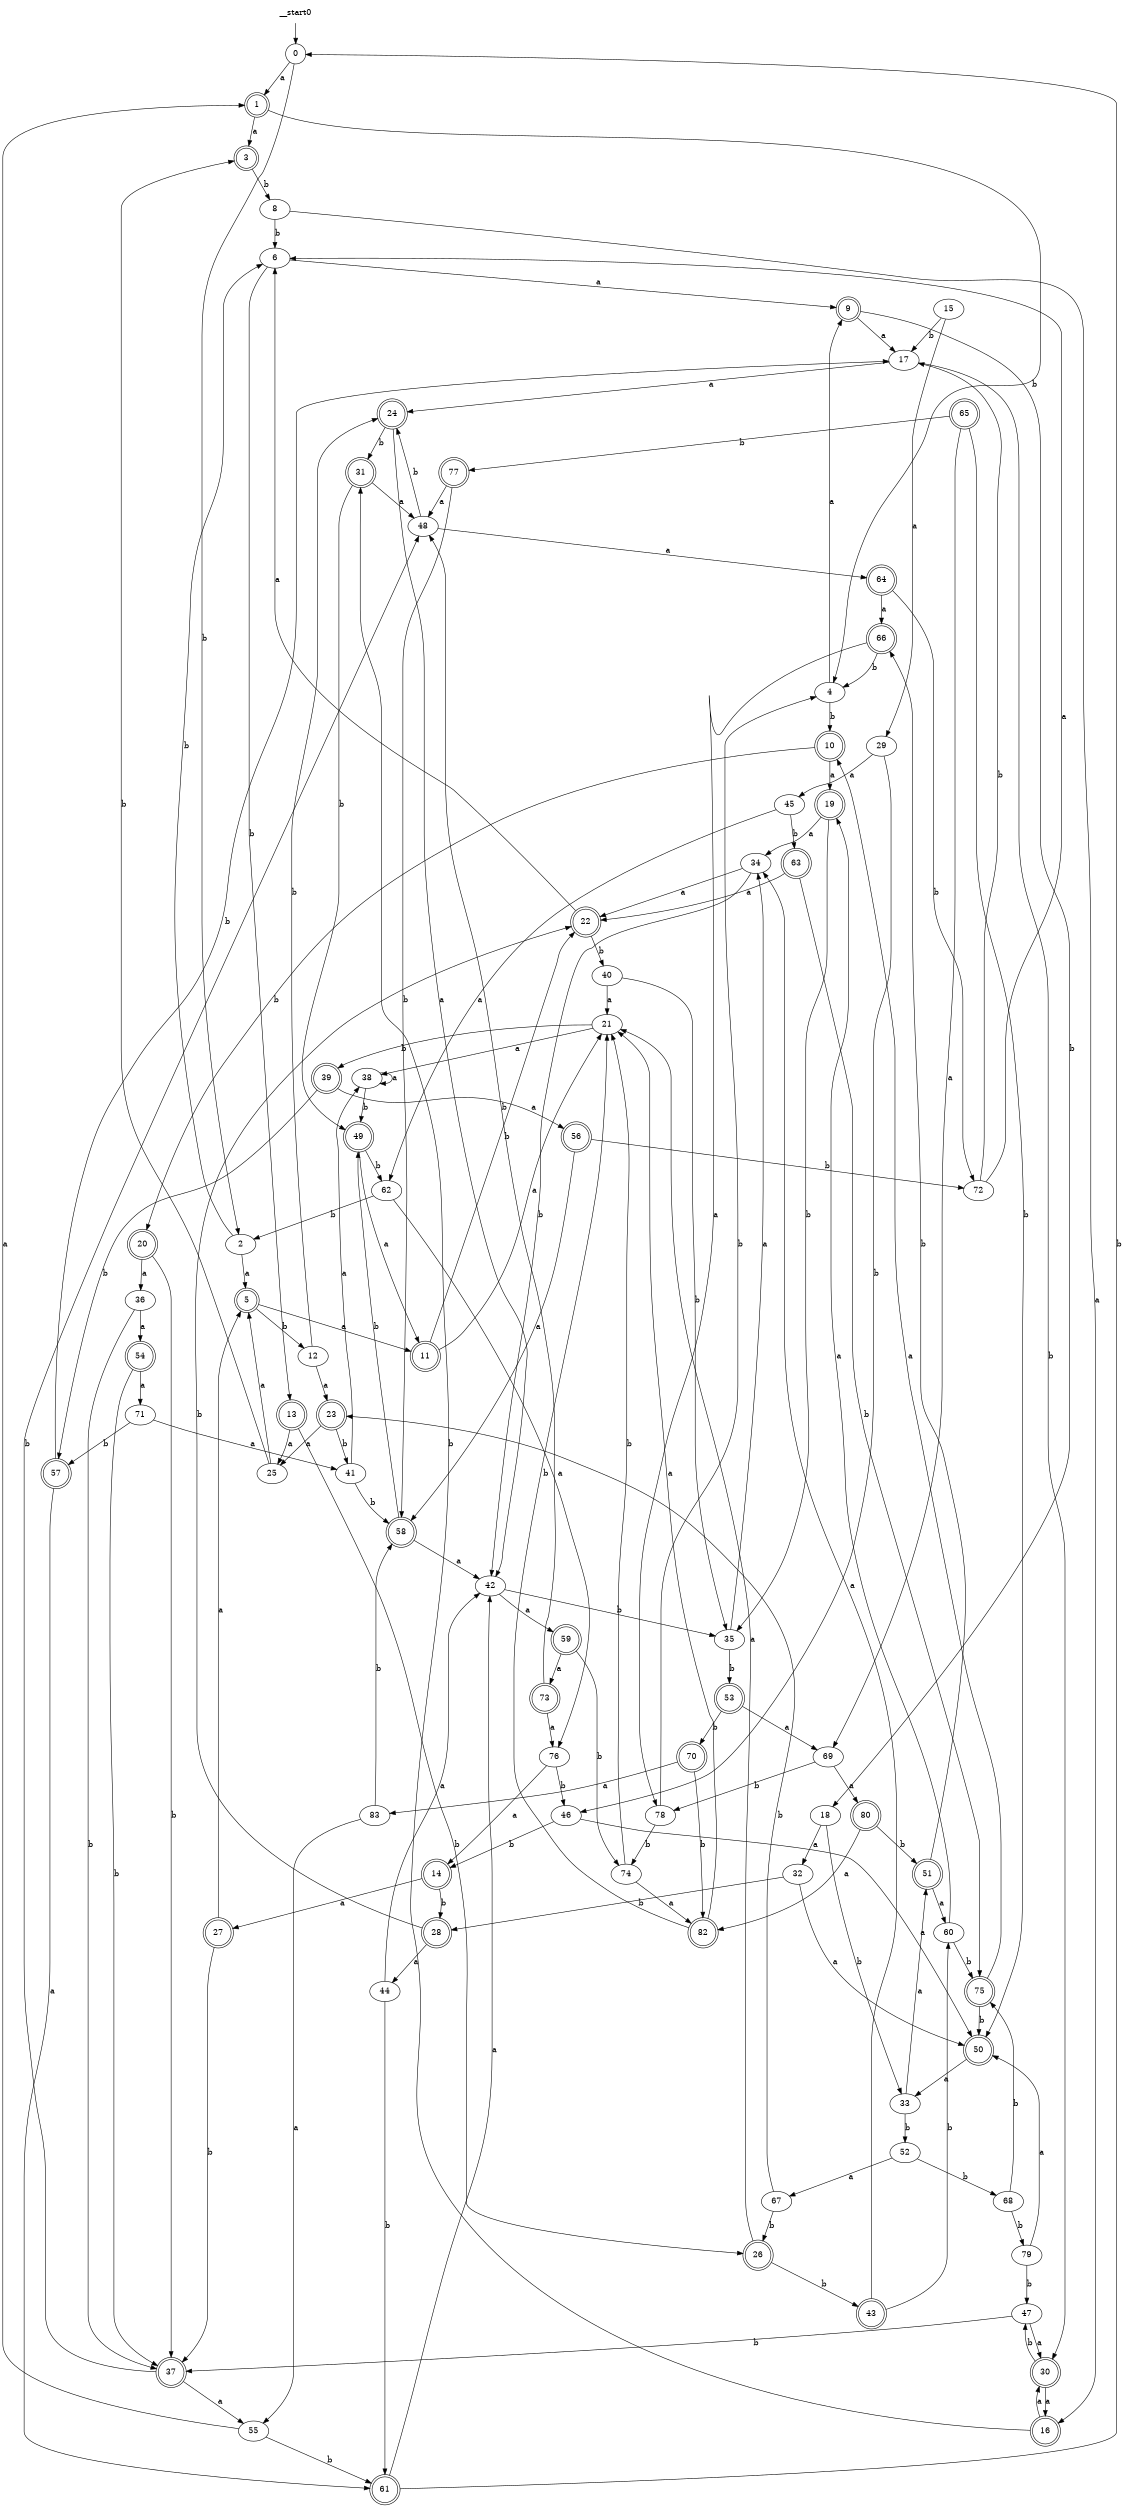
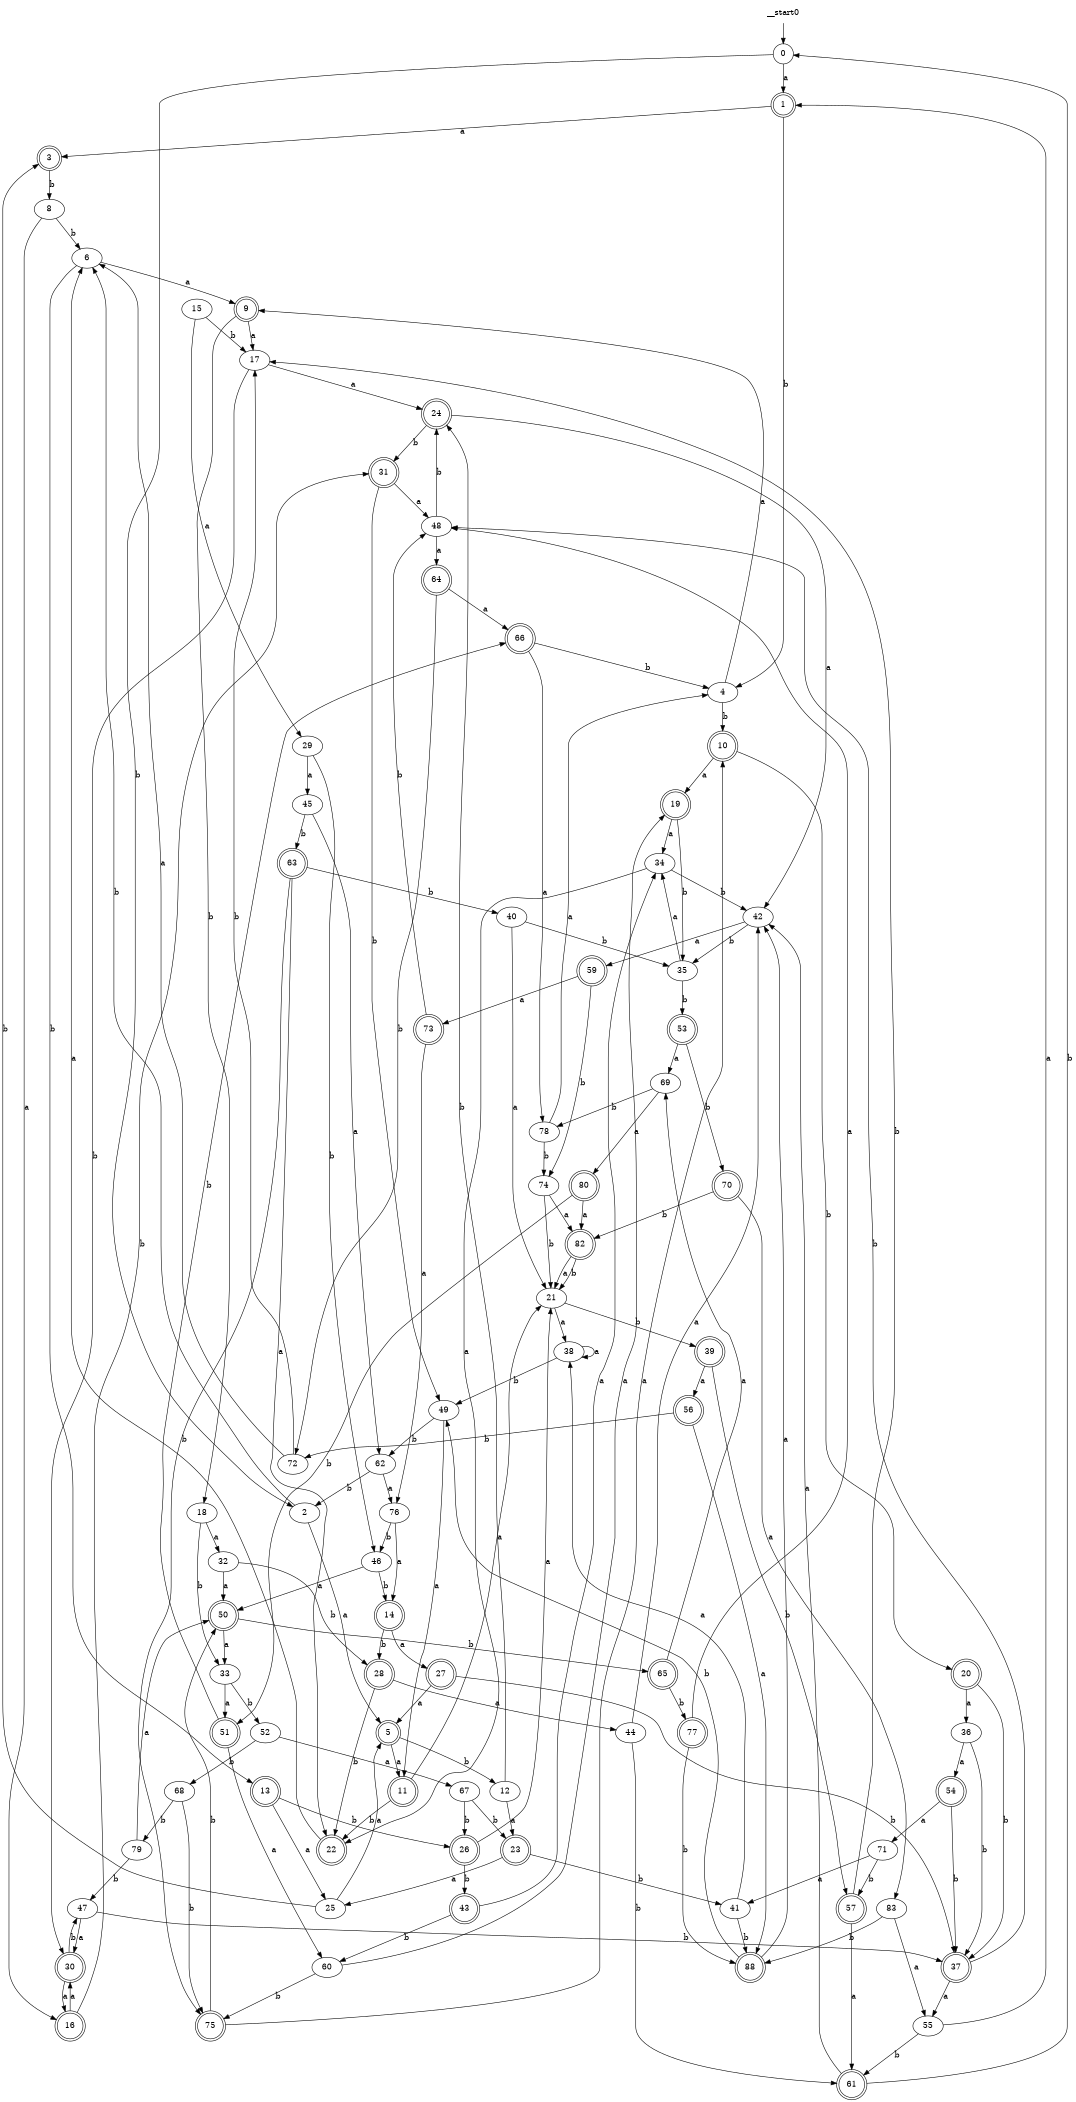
edge "22" -> "40": now "63" -> "40"
node "49": shape doublecircle -> ellipse
edge "65" -> "50": reversed
edge "78" -> "4": label "b" -> "a"
node "58": label "58" -> "88"
